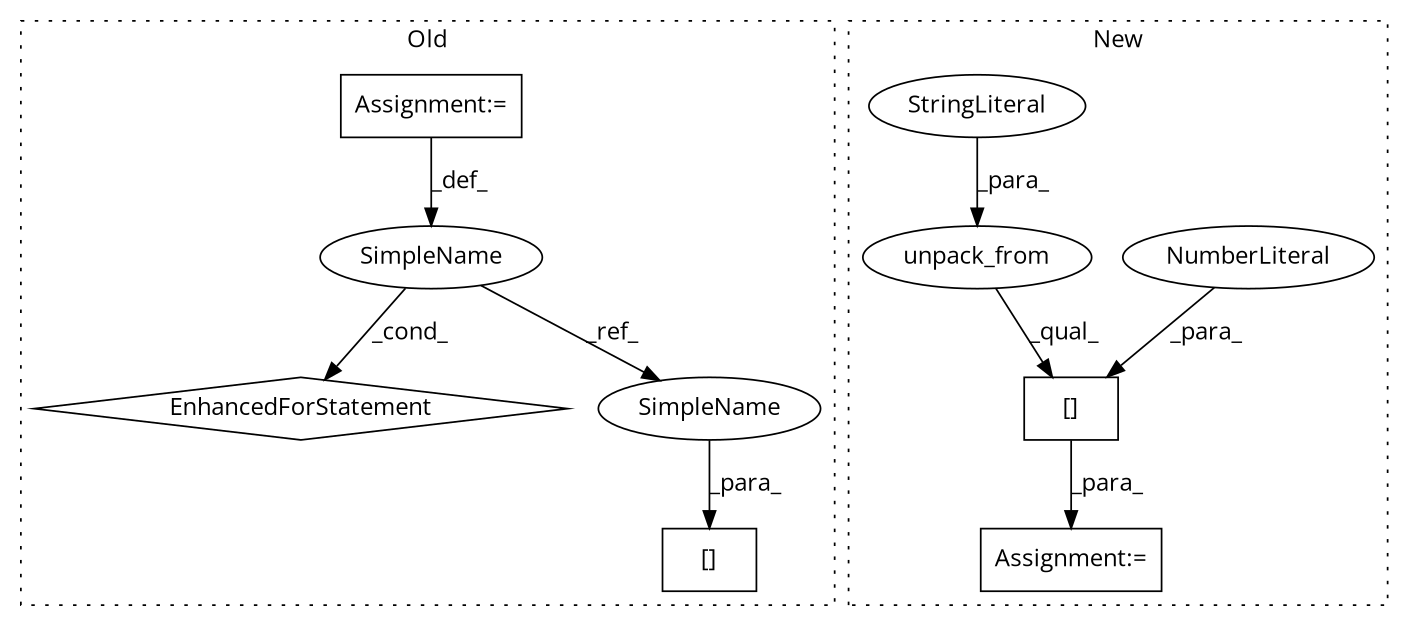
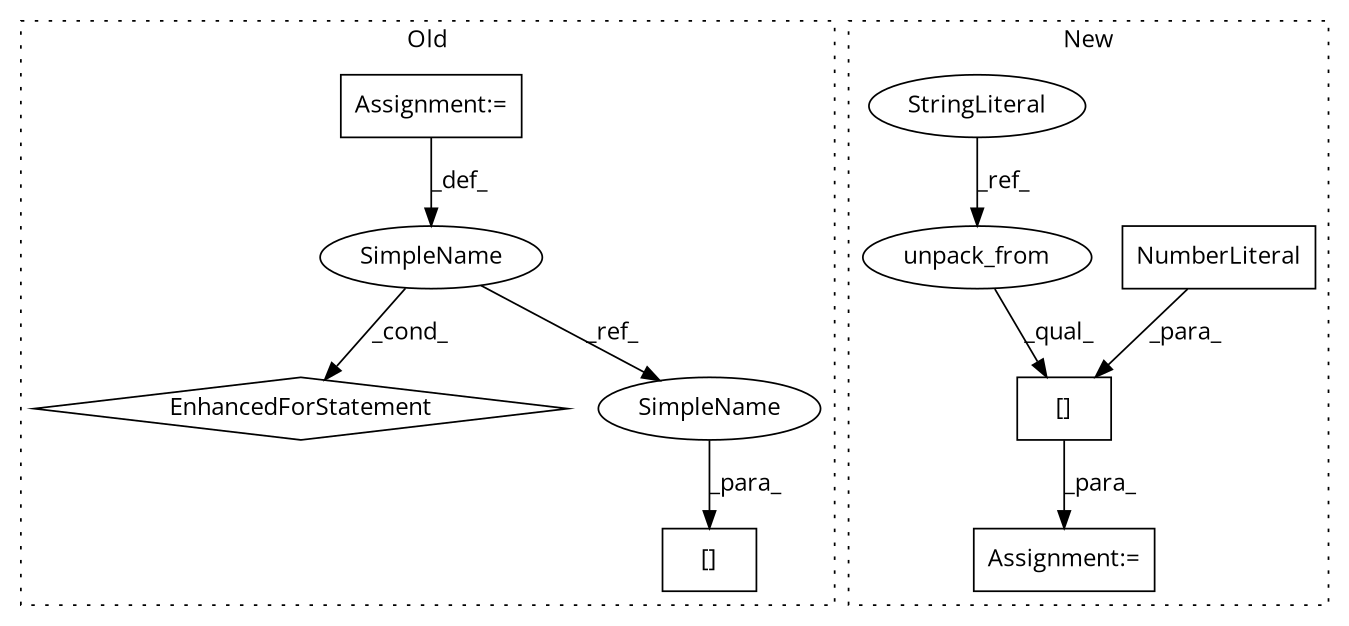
edge "StringLiteral" -> "unpack_from": label "_para_" -> "_ref_"
node "NumberLiteral": shape ellipse -> box
